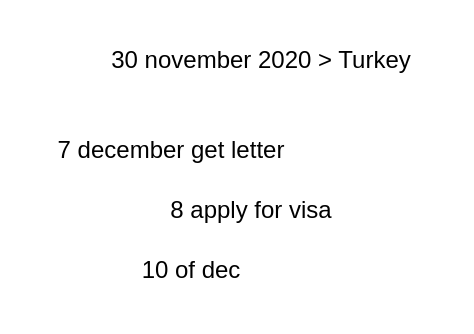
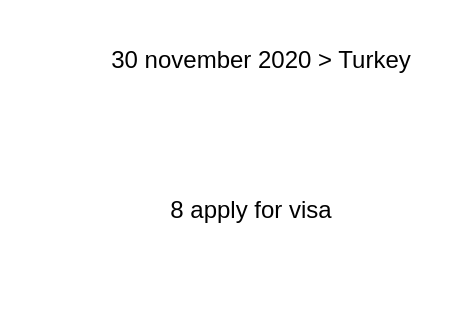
node "7 december get letter": removed
node "10 of dec": removed
